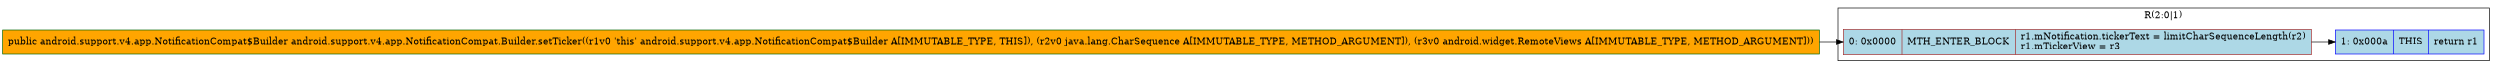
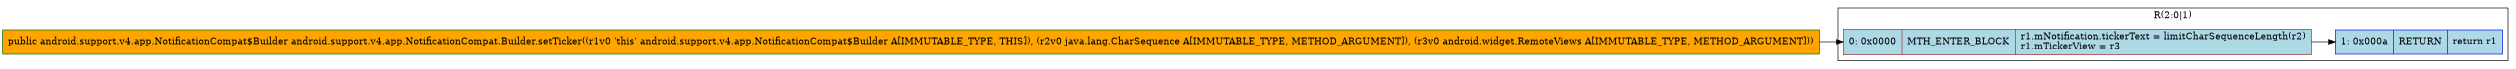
node "1: 0x000a": text "THIS" -> "RETURN"
